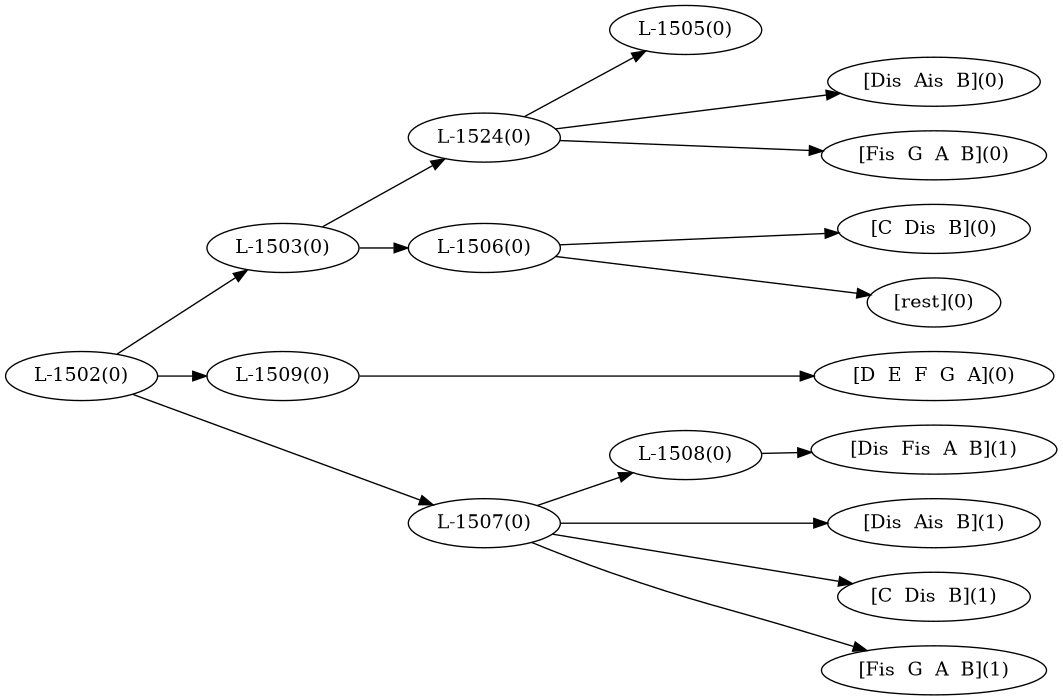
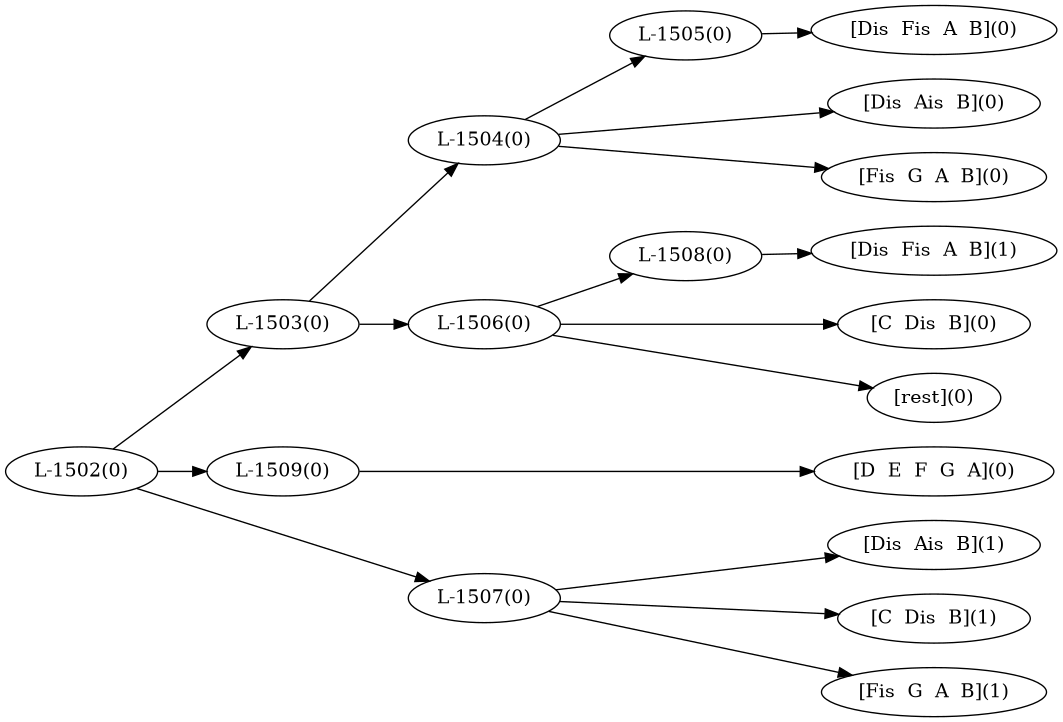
node "[Dis  Fis  A  B](0)": added
node "L-1524(0)": label "L-1524(0)" -> "L-1504(0)"
edge "L-1507(0)" -> "L-1508(0)": now "L-1506(0)" -> "L-1508(0)"
